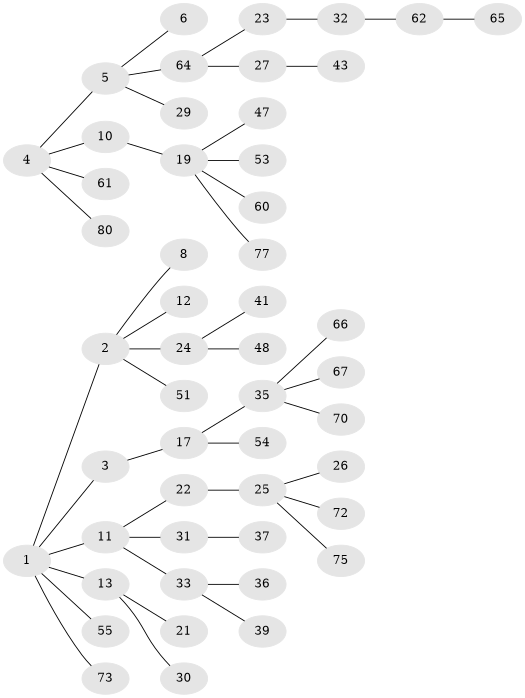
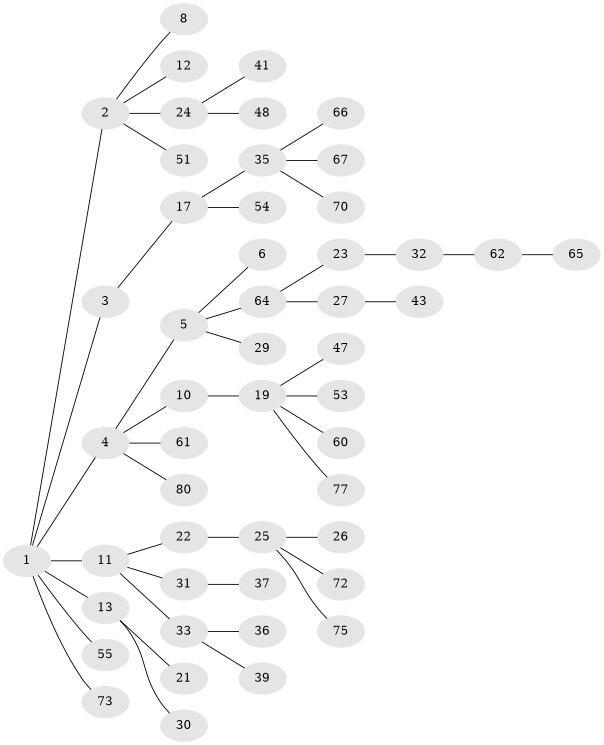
edge "4" -- "1": added
